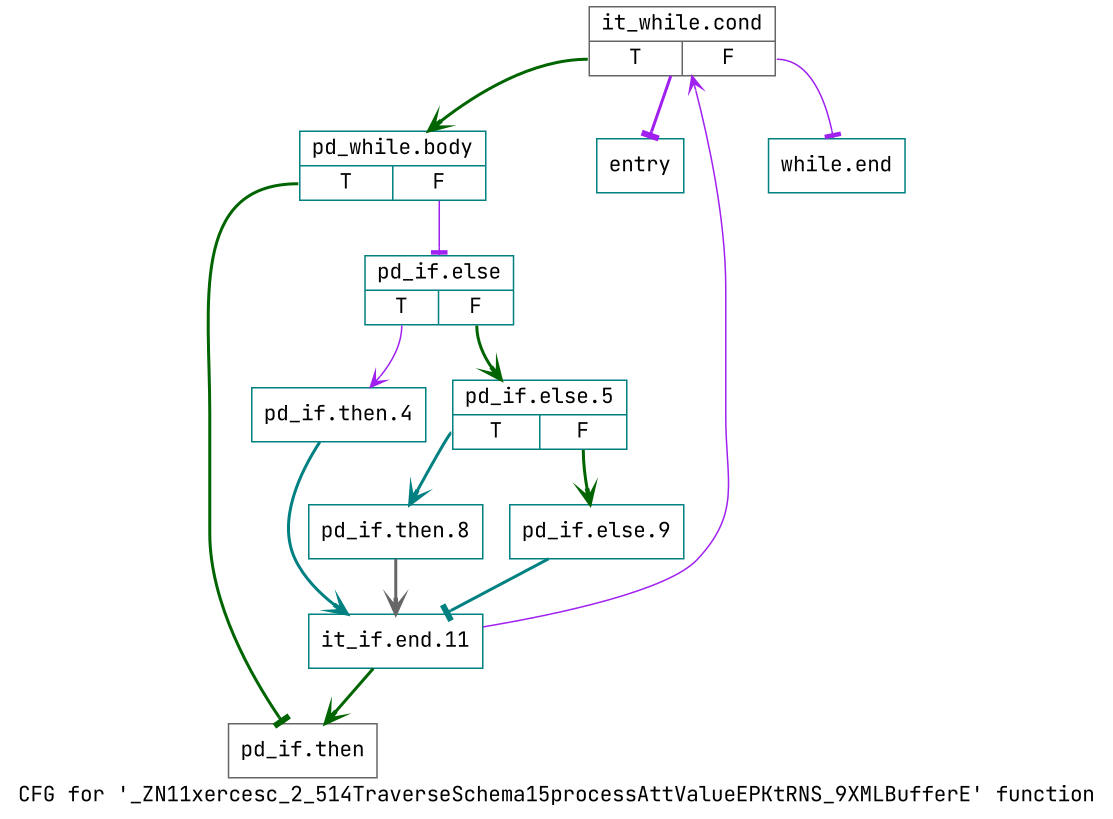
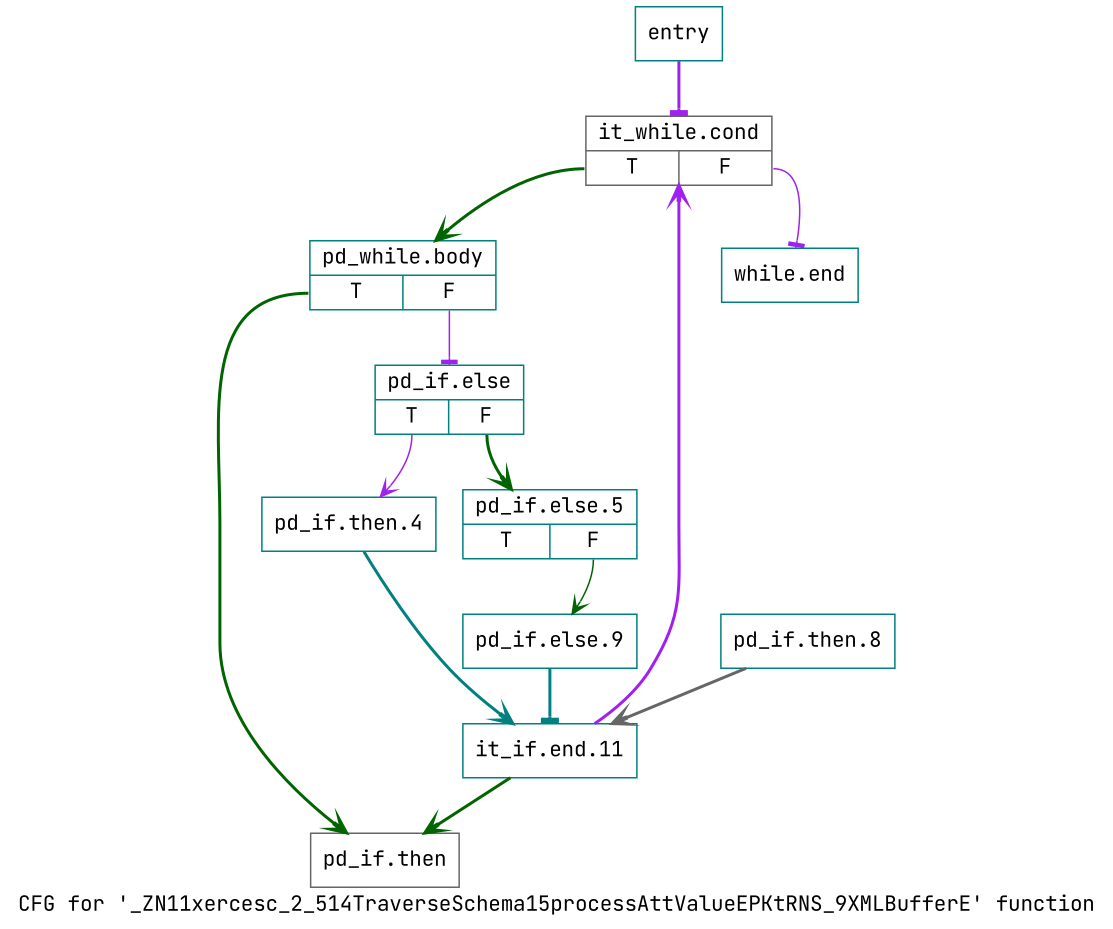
edge "it_while.cond" -> "entry": reversed
edge "pd_while.body" -> "pd_if.then": arrowhead tee -> vee
edge "it_if.end.11" -> "it_while.cond": style solid -> bold
edge "pd_if.else.5" -> "pd_if.then.8": removed
edge "pd_if.else.5" -> "pd_if.else.9": style bold -> solid
